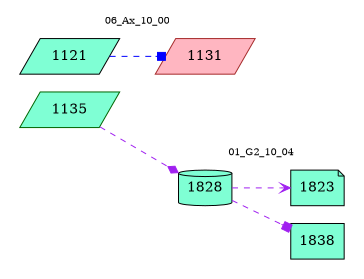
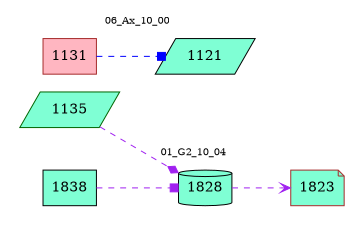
edge "1121" -> "1131": reversed
node "1131": shape parallelogram -> box
node "1823": color black -> brown
edge "1828" -> "1838": reversed
